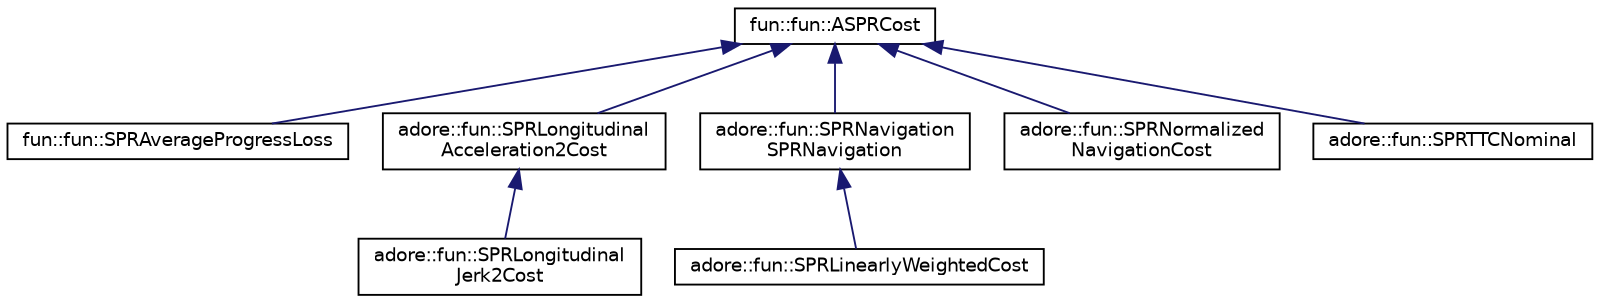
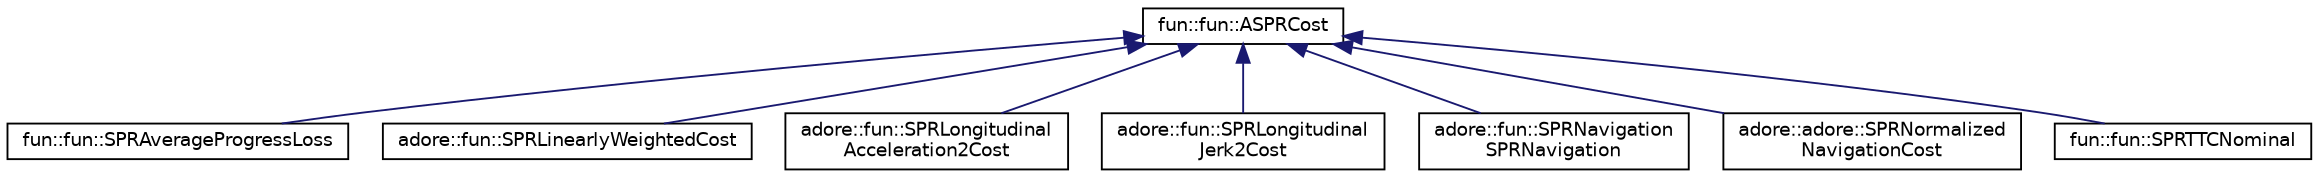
node "adore::fun::SPRNormalized NavigationCost": label "adore::fun::SPRNormalized NavigationCost" -> "adore::adore::SPRNormalized NavigationCost"
node "adore::fun::SPRTTCNominal": label "adore::fun::SPRTTCNominal" -> "fun::fun::SPRTTCNominal"
edge "adore::fun::SPRLongitudinal Jerk2Cost" -> "adore::fun::SPRLongitudinal Acceleration2Cost": now "adore::fun::SPRLongitudinal Jerk2Cost" -> "fun::fun::ASPRCost"
edge "adore::fun::SPRLinearlyWeightedCost" -> "adore::fun::SPRNavigation SPRNavigation": now "adore::fun::SPRLinearlyWeightedCost" -> "fun::fun::ASPRCost"
